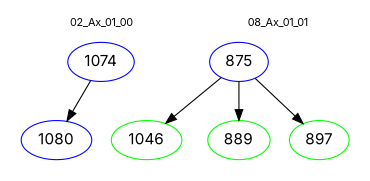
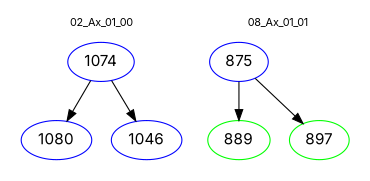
edge "875" -> "1046": now "1074" -> "1046"
node "1046": color green -> blue
